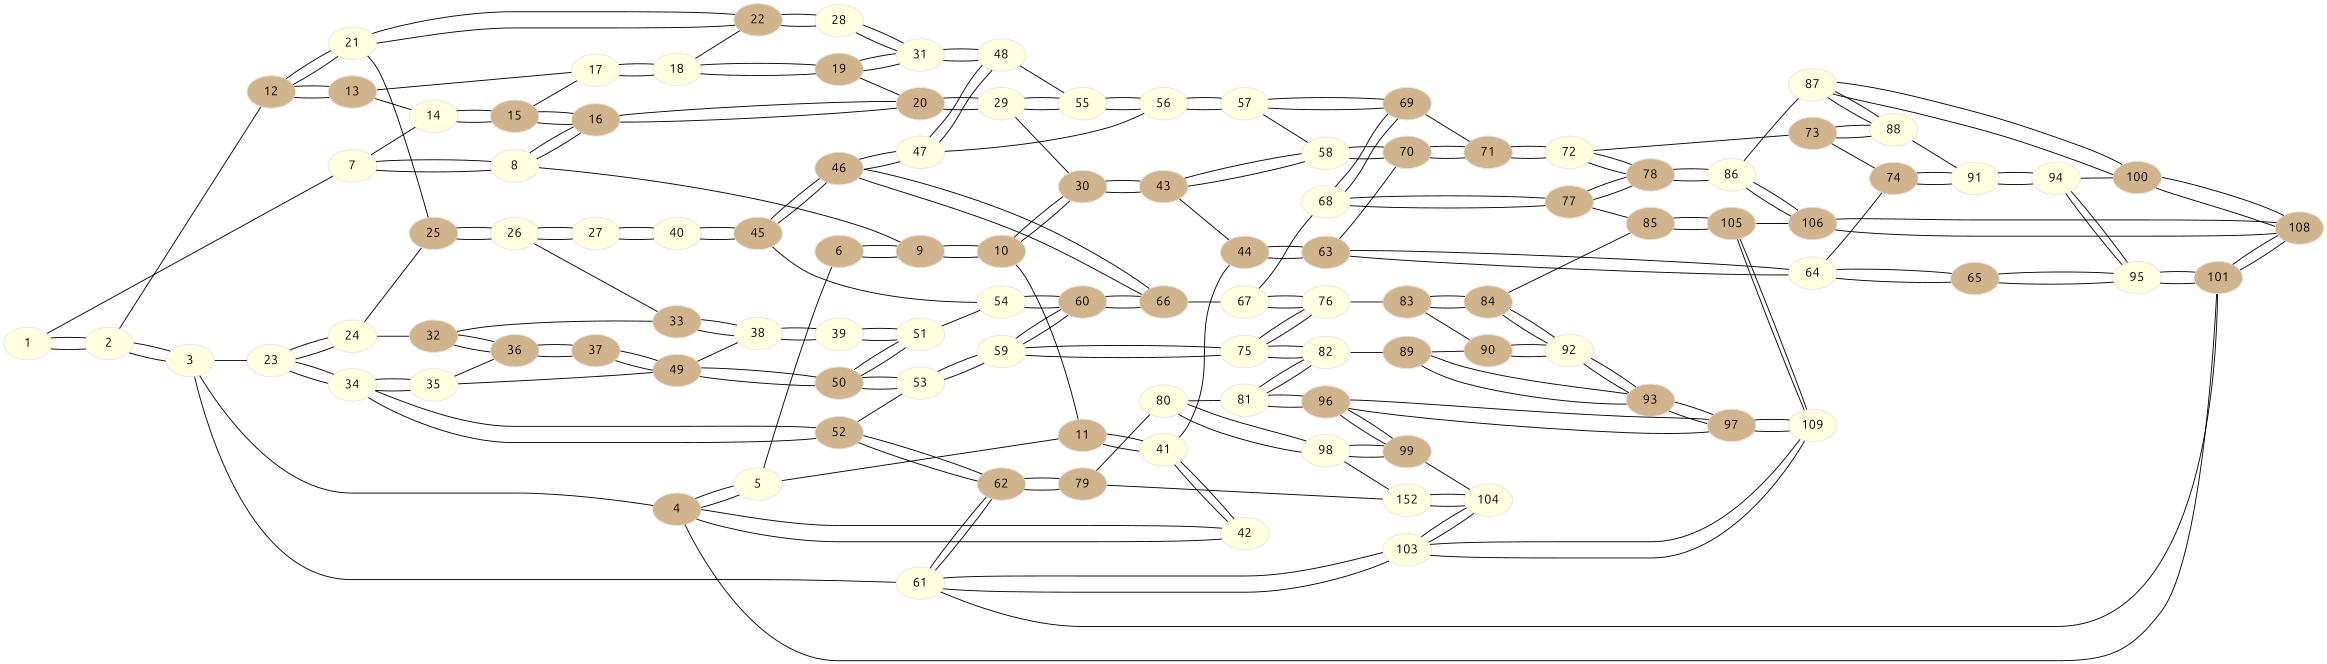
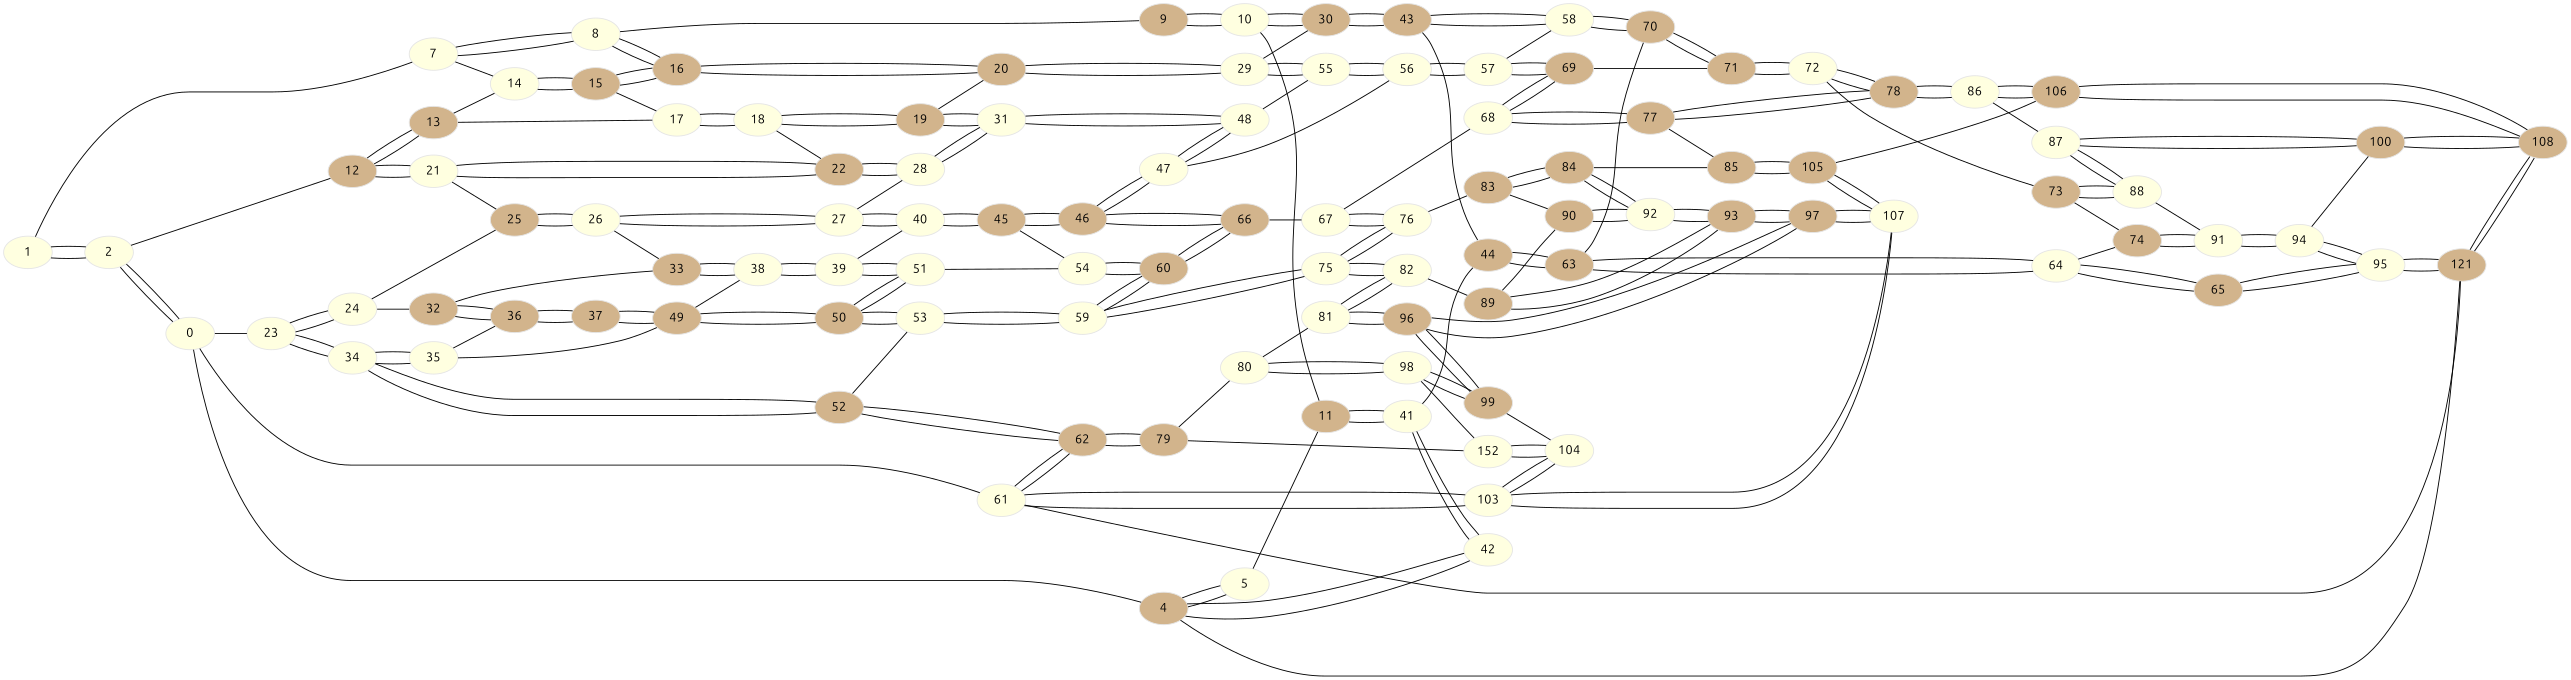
edge "28" -- "27": added
edge "40" -- "39": added
node "6": removed
node "10": fillcolor tan -> lightyellow
node "101": label "101" -> "121"
node "3": label "3" -> "0"
node "109": label "109" -> "107"
